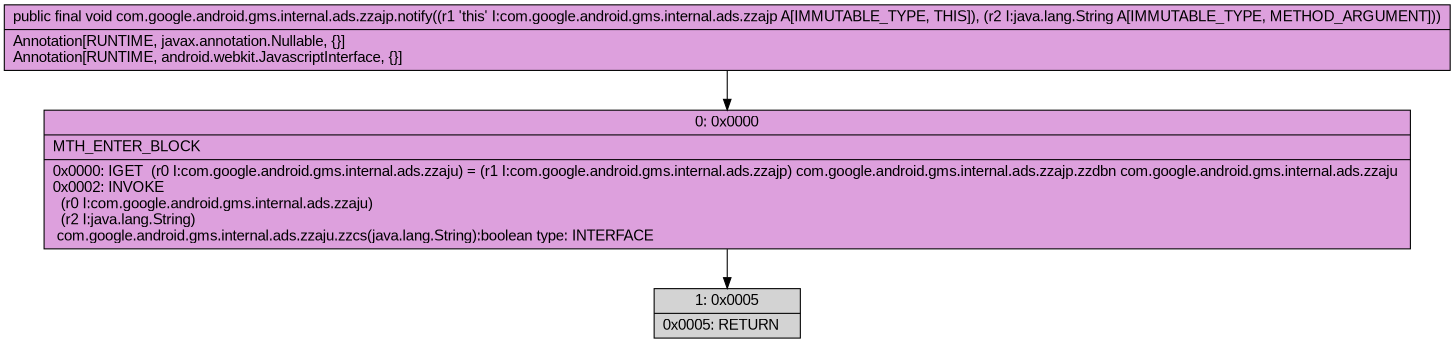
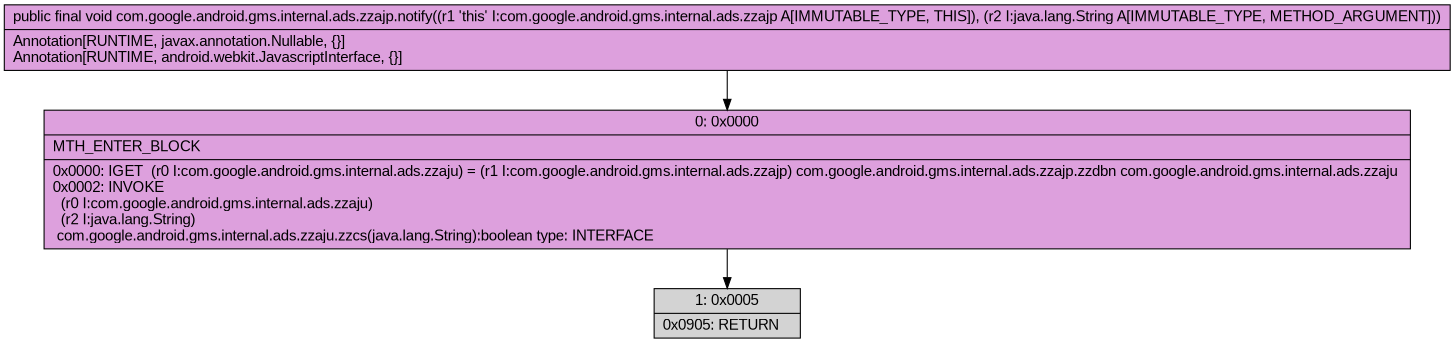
node "1: 0x0005": text "0x0005: RETURN" -> "0x0905: RETURN"
